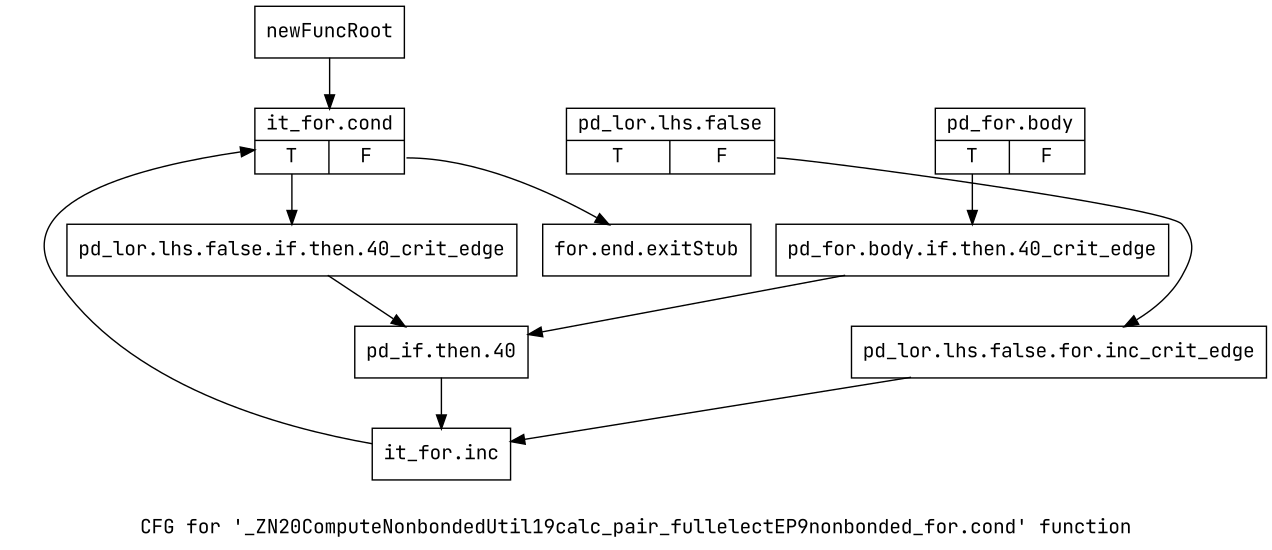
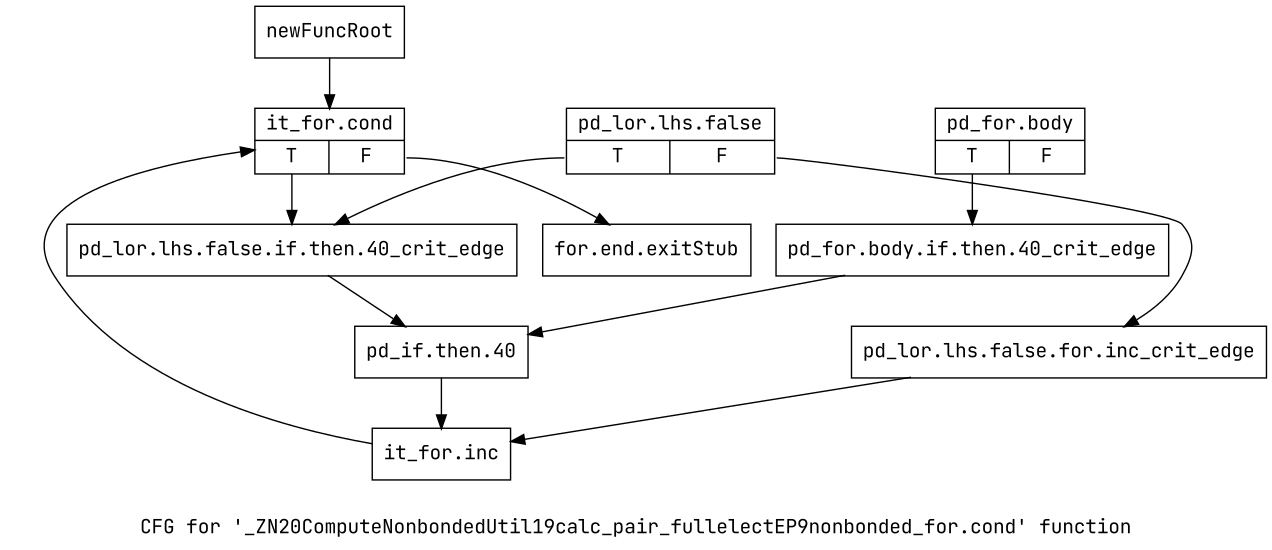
edge "pd_lor.lhs.false" -> "pd_lor.lhs.false.if.then.40_crit_edge": added
